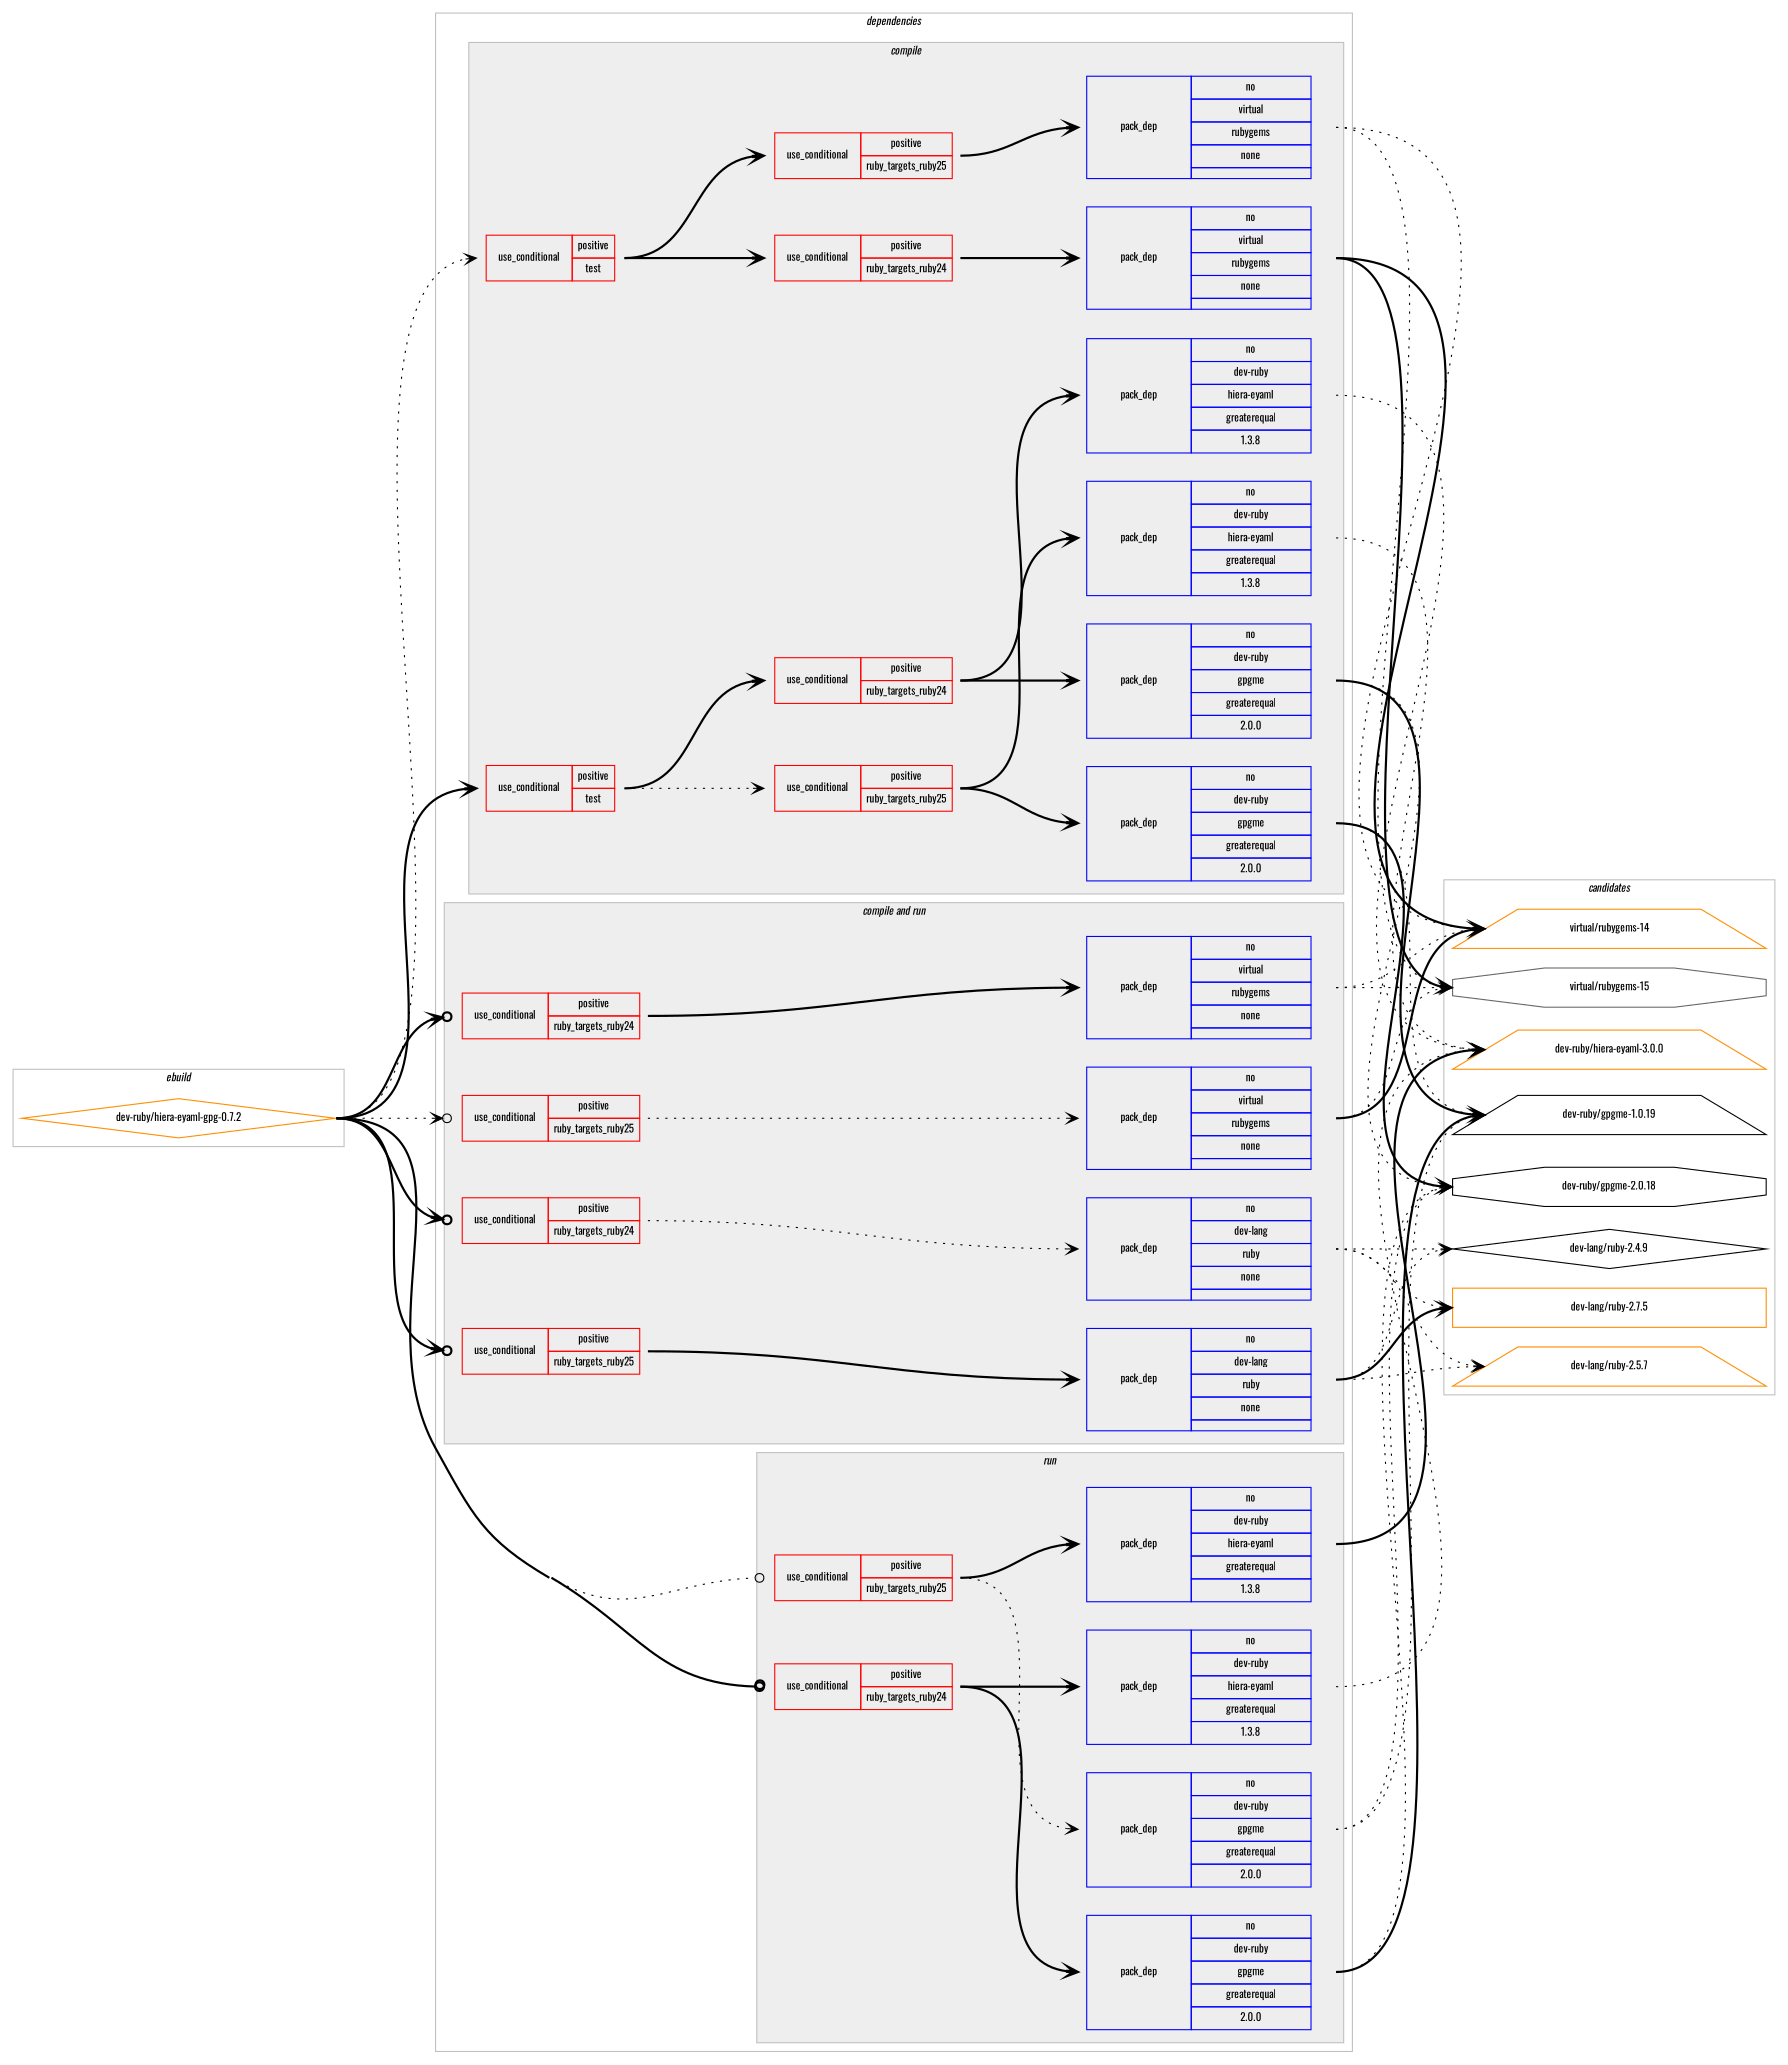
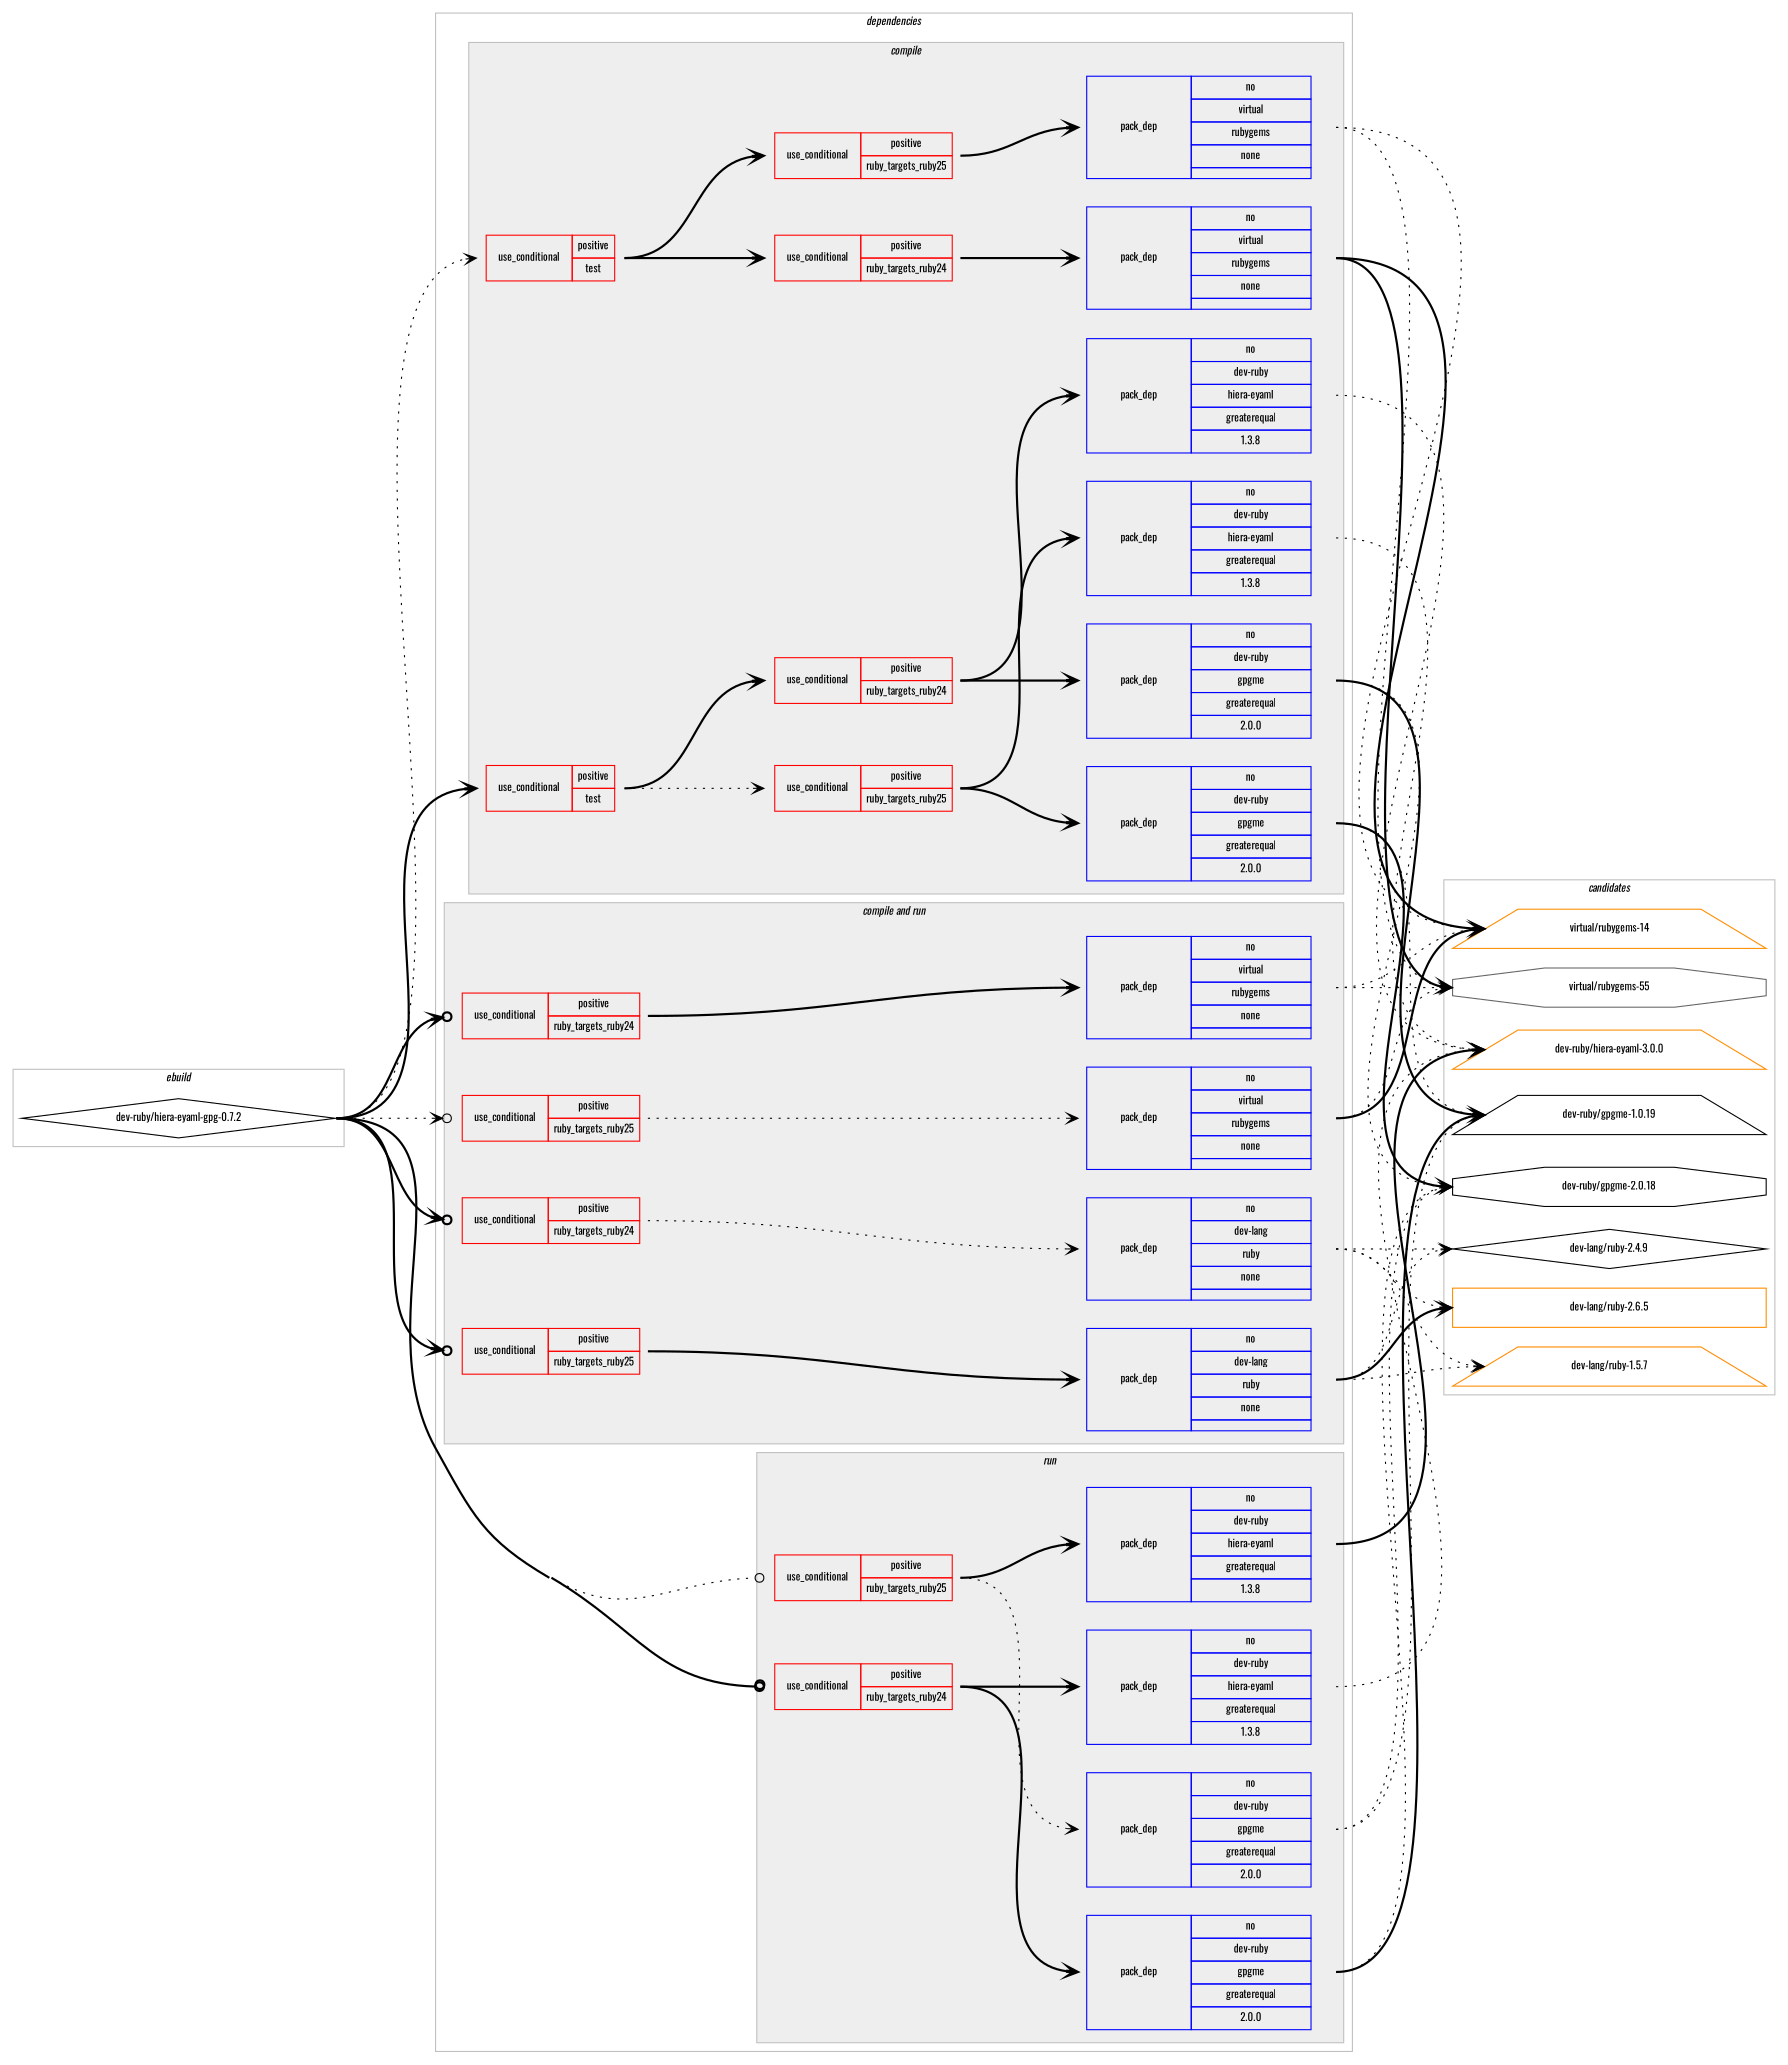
node "virtual/rubygems-15": label "virtual/rubygems-15" -> "virtual/rubygems-55"
node "dev-ruby/hiera-eyaml-gpg-0.7.2": color darkorange -> black
node "dev-lang/ruby-2.7.5": label "dev-lang/ruby-2.7.5" -> "dev-lang/ruby-2.6.5"
node "dev-lang/ruby-2.5.7": label "dev-lang/ruby-2.5.7" -> "dev-lang/ruby-1.5.7"
